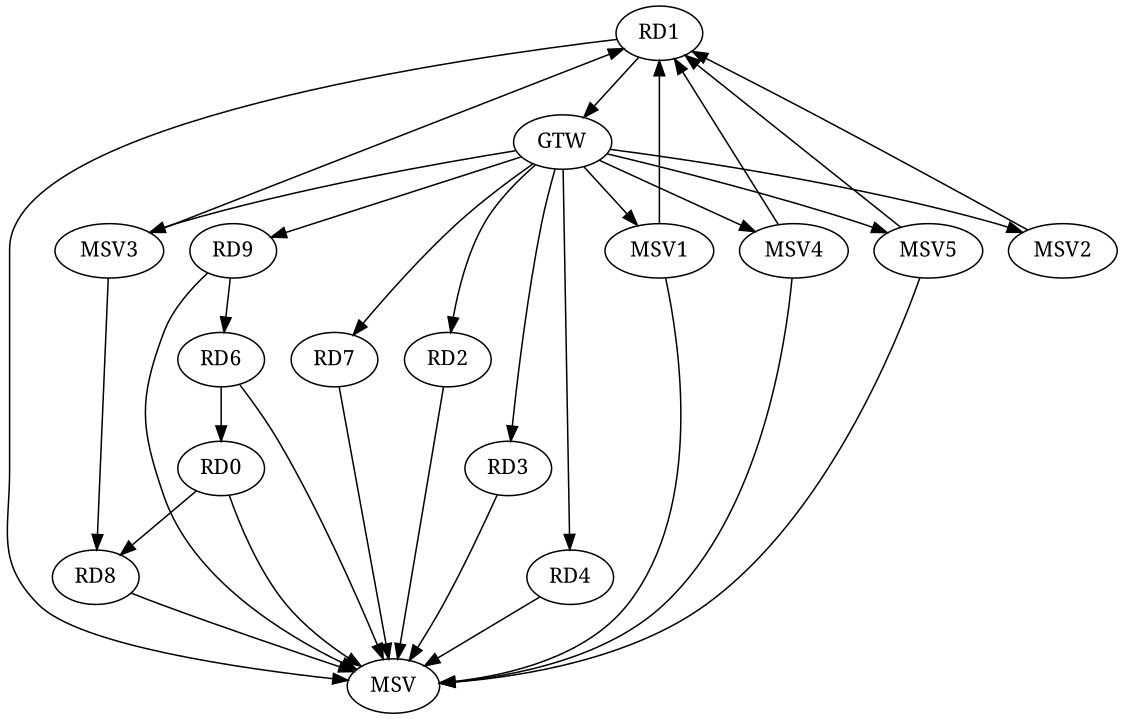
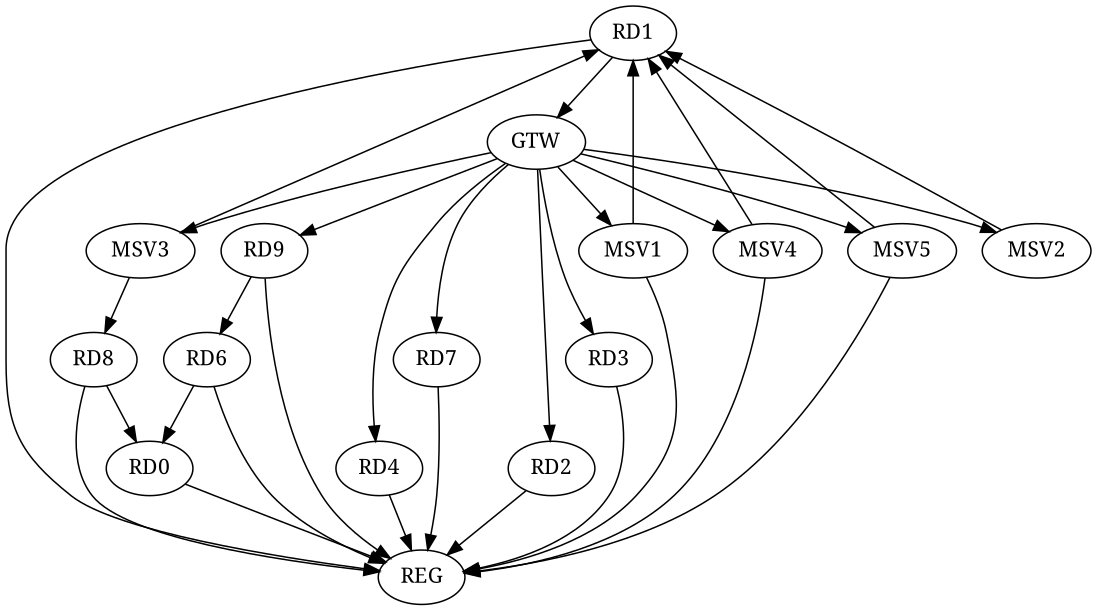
edge "RD0" -> "RD8": reversed
node "MSV": label "MSV" -> "REG"
